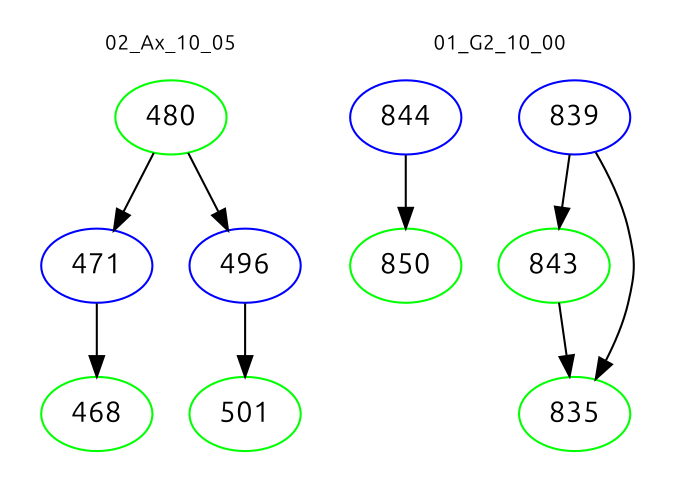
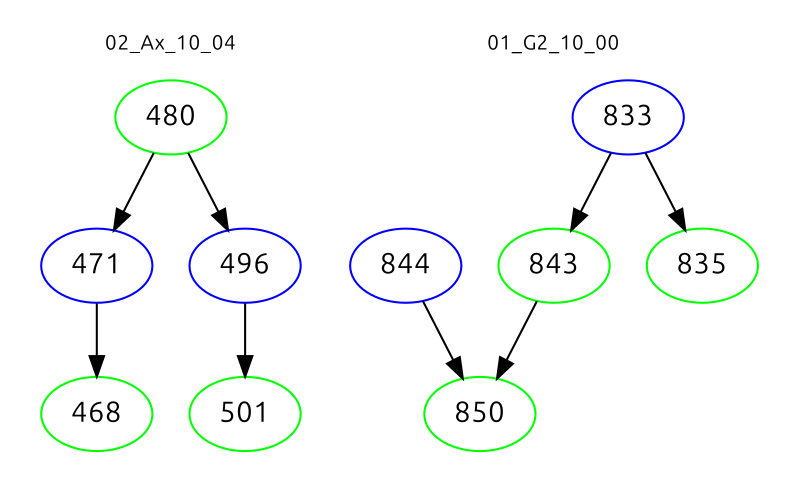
cluster "02_Ax_10_05": label "02_Ax_10_05" -> "02_Ax_10_04"
node "839": label "839" -> "833"
edge "843" -> "835": now "843" -> "850"
